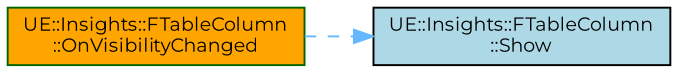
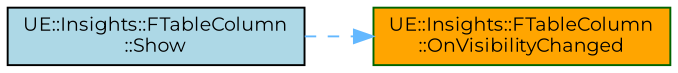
edge "UE::Insights::FTableColumn ::OnVisibilityChanged" -> "UE::Insights::FTableColumn ::Show": reversed
